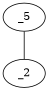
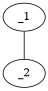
node "_5": label "_5" -> "_1"
